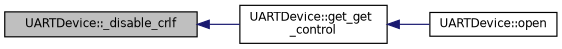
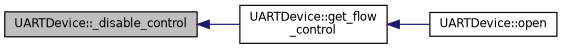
node "UARTDevice::_disable_crlf": label "UARTDevice::_disable_crlf" -> "UARTDevice::_disable_control"
node "UARTDevice::get_get _control": label "UARTDevice::get_get _control" -> "UARTDevice::get_flow _control"
